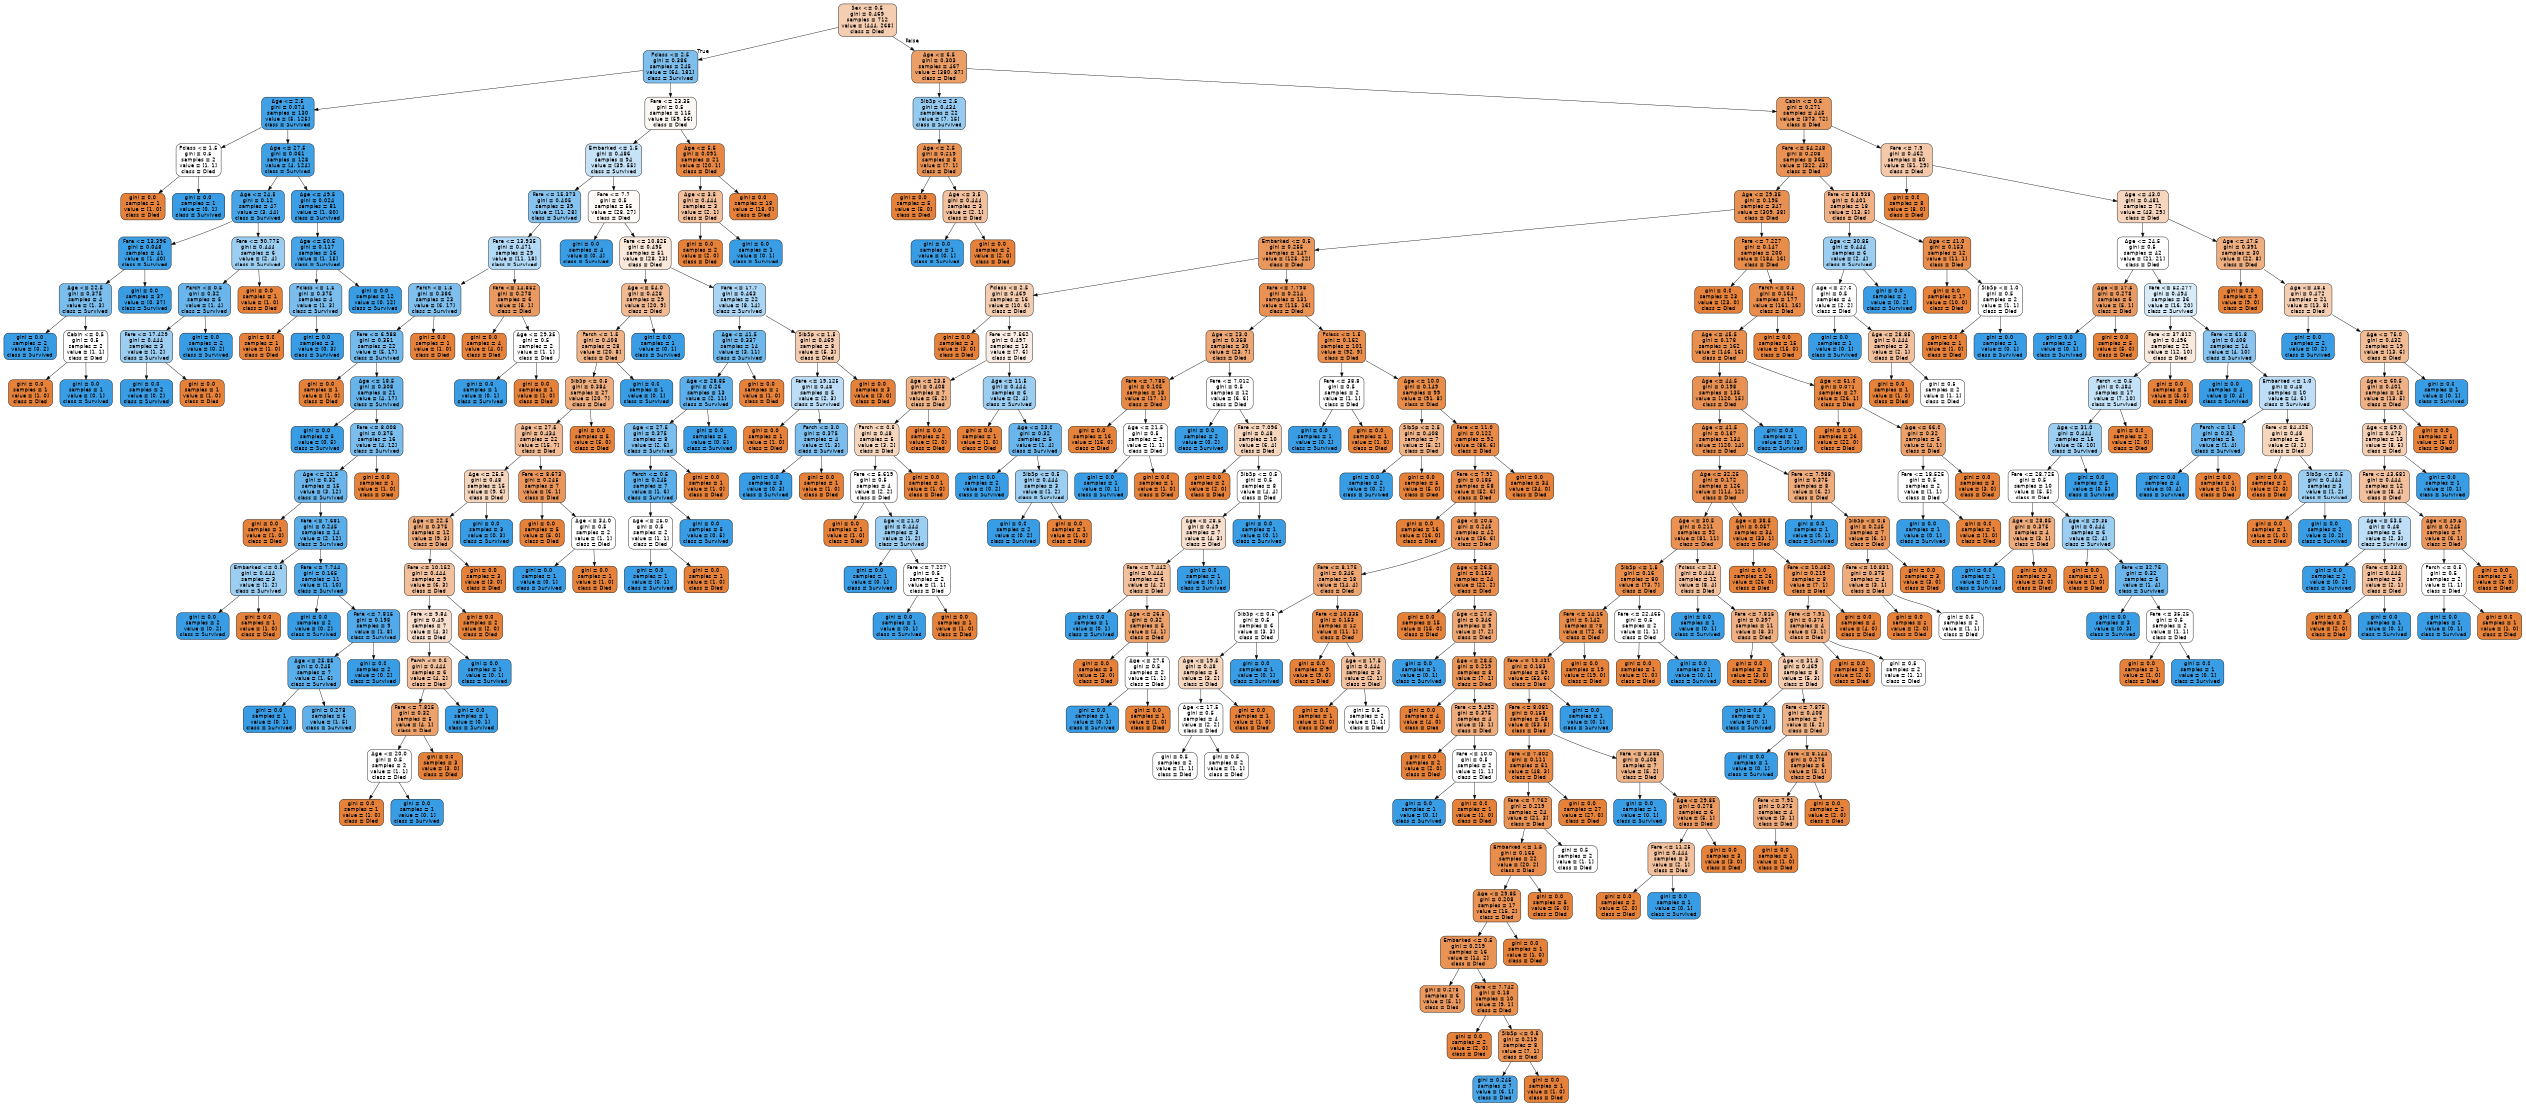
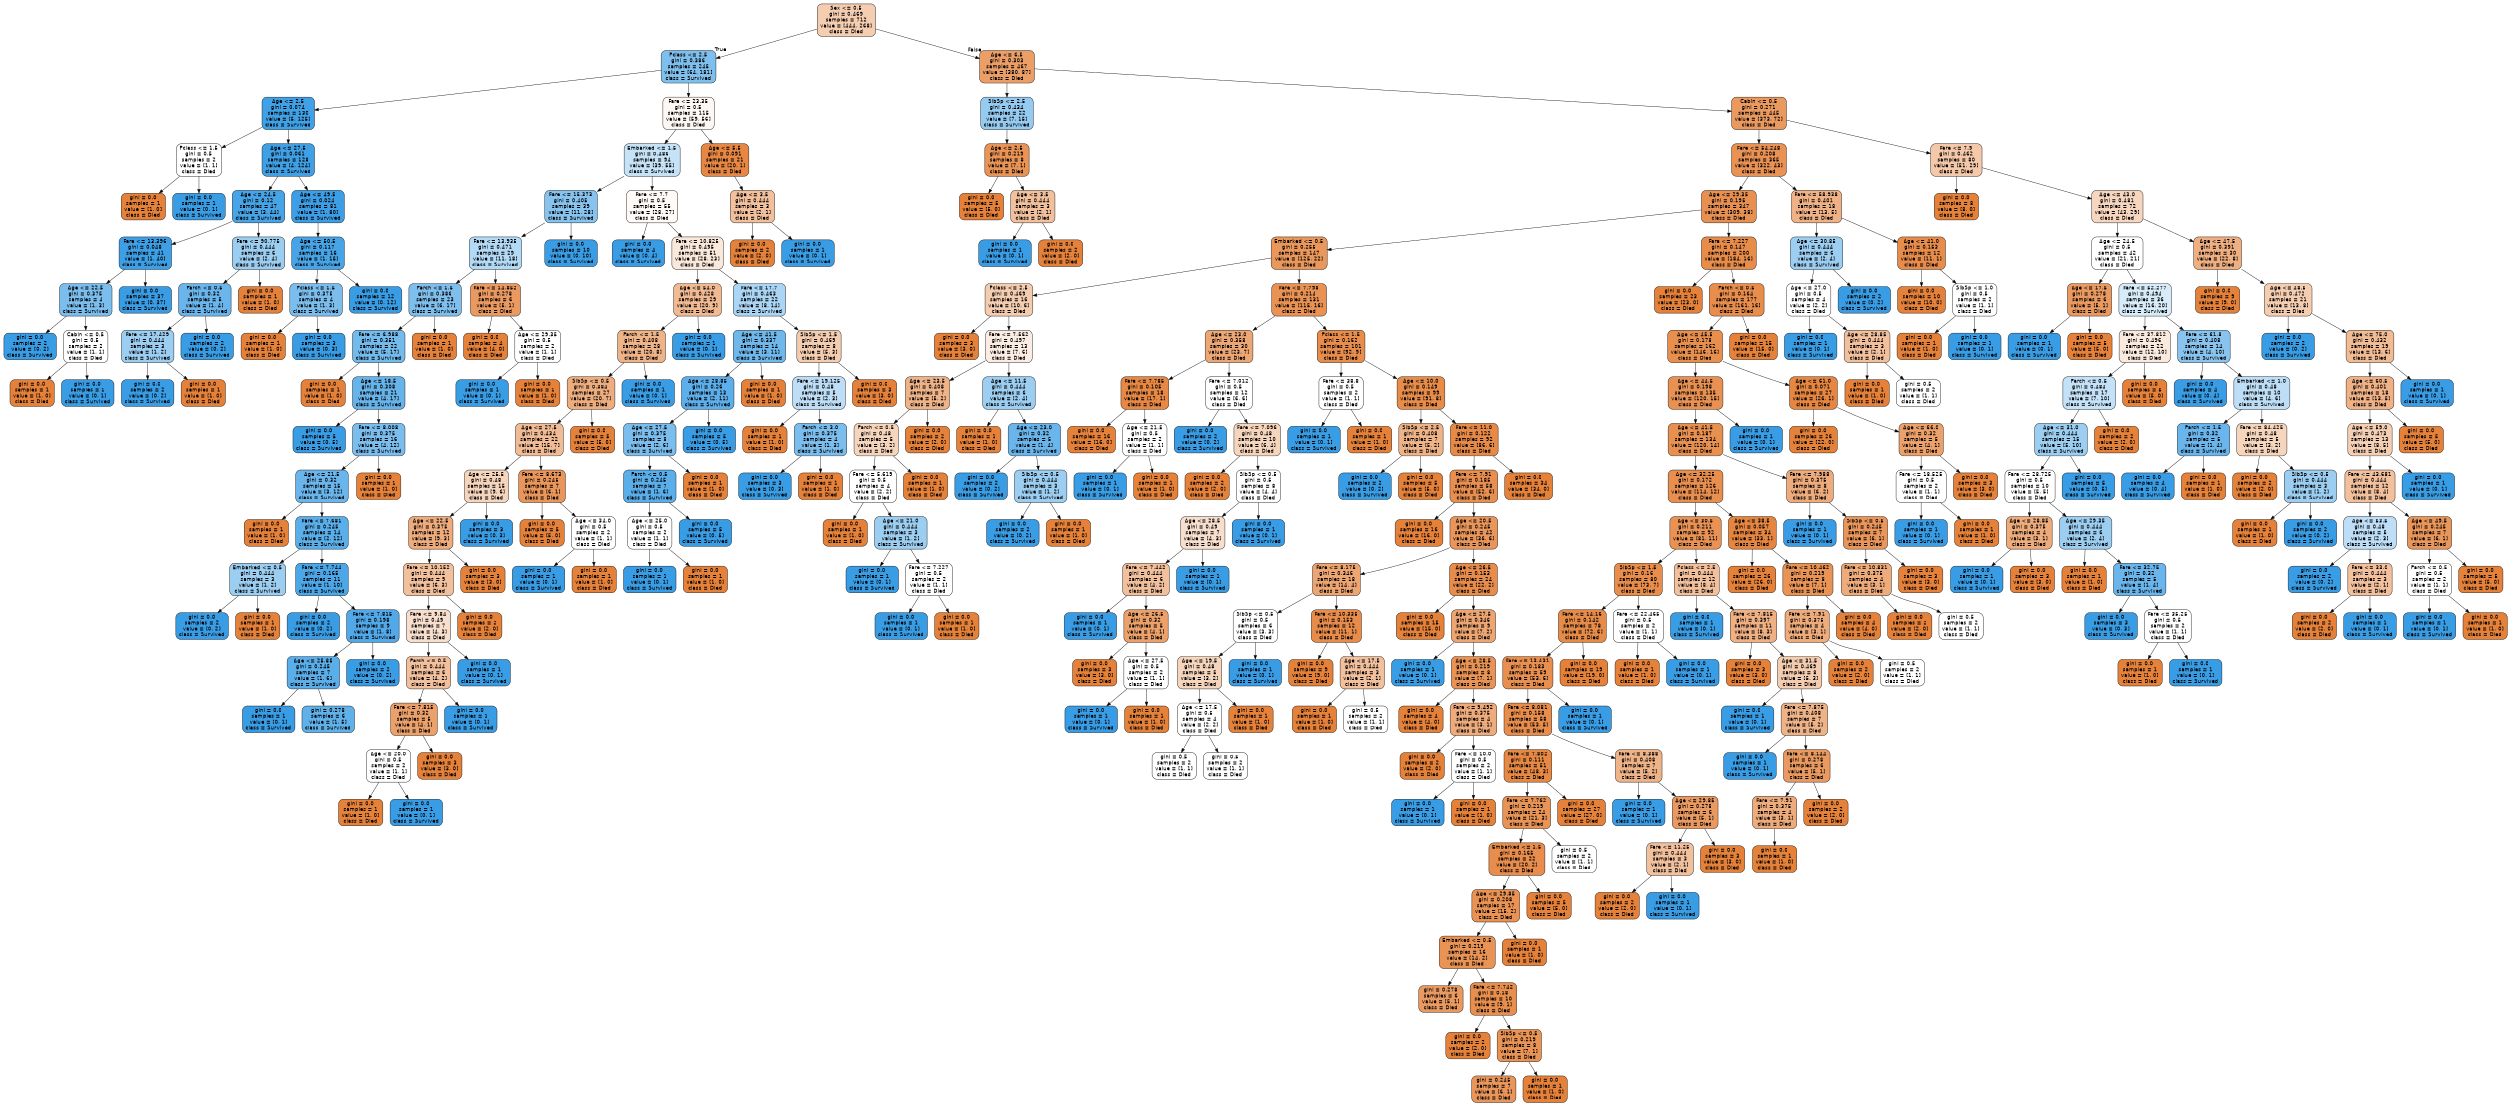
node "gini = 0.0 samples = 18 value = [18, 0] class = Died": removed
node "gini = 0.0 samples = 10 value = [0, 10] class = Survived": added
node "gini = 0.0 samples = 17 value = [10, 0] class = Died": label "gini = 0.0 samples = 17 value = [10, 0] class = Died" -> "gini = 0.0 samples = 10 value = [10, 0] class = Died"
node "gini = 0.245 samples = 7 value = [6, 1] class = Died": fillcolor #399de5ee -> #e58139d4
